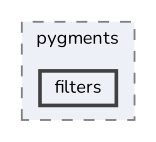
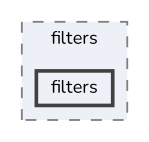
cluster "pygments": label "pygments" -> "filters"
